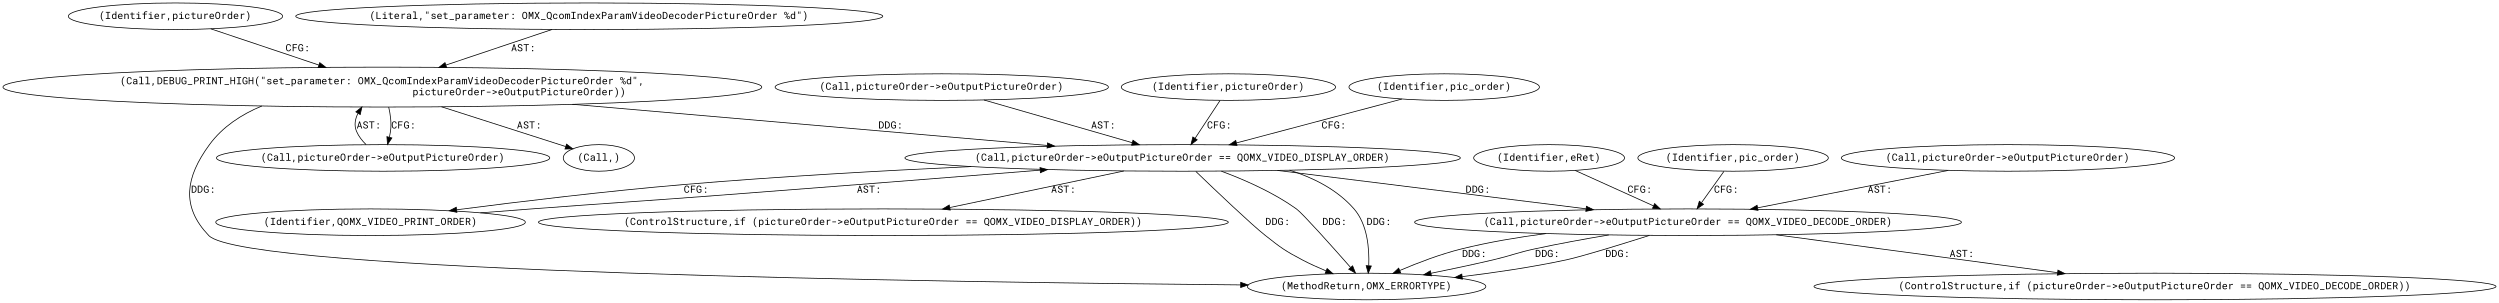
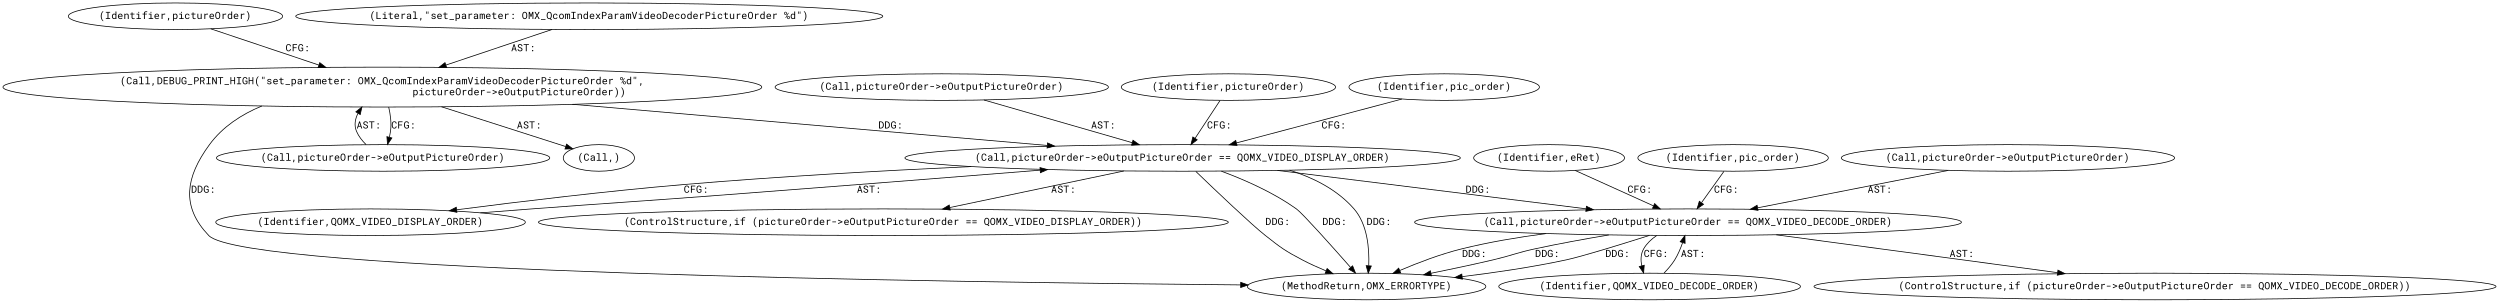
node "(Identifier,QOMX_VIDEO_PRINT_ORDER)": label "(Identifier,QOMX_VIDEO_PRINT_ORDER)" -> "(Identifier,QOMX_VIDEO_DISPLAY_ORDER)"
node "(Identifier,QOMX_VIDEO_DECODE_ORDER)": added
